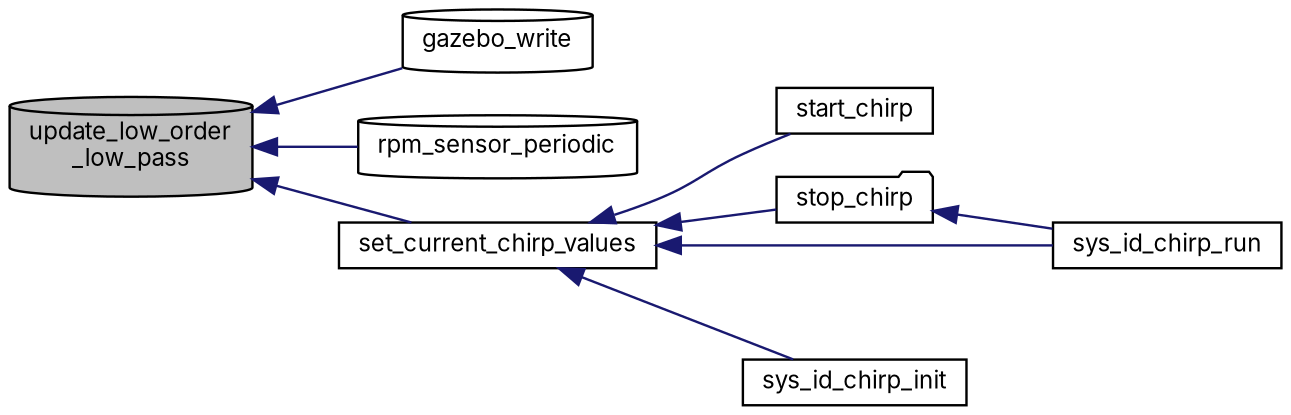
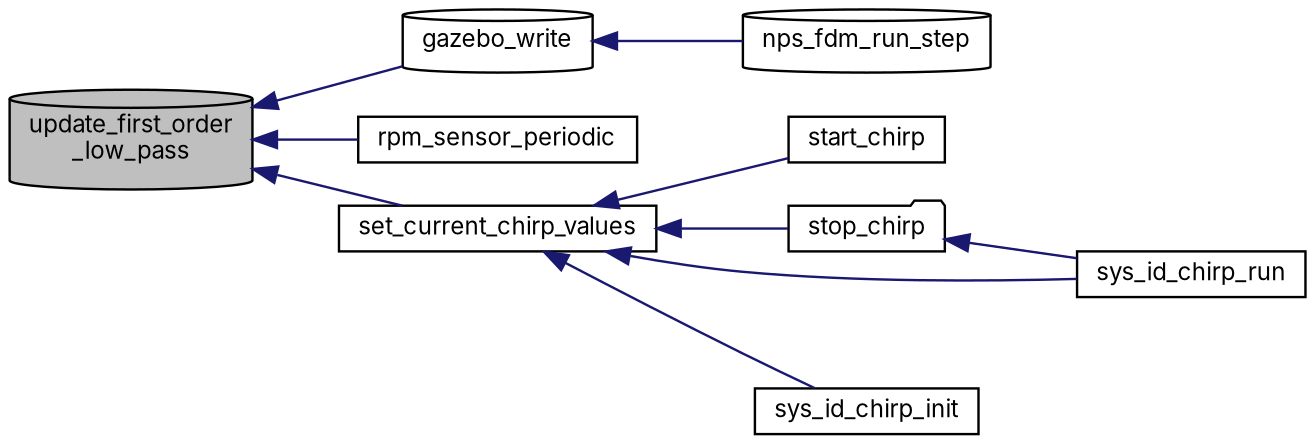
node "nps_fdm_run_step": added
node "update_low_order _low_pass": label "update_low_order _low_pass" -> "update_first_order _low_pass"
node "rpm_sensor_periodic": shape cylinder -> box
